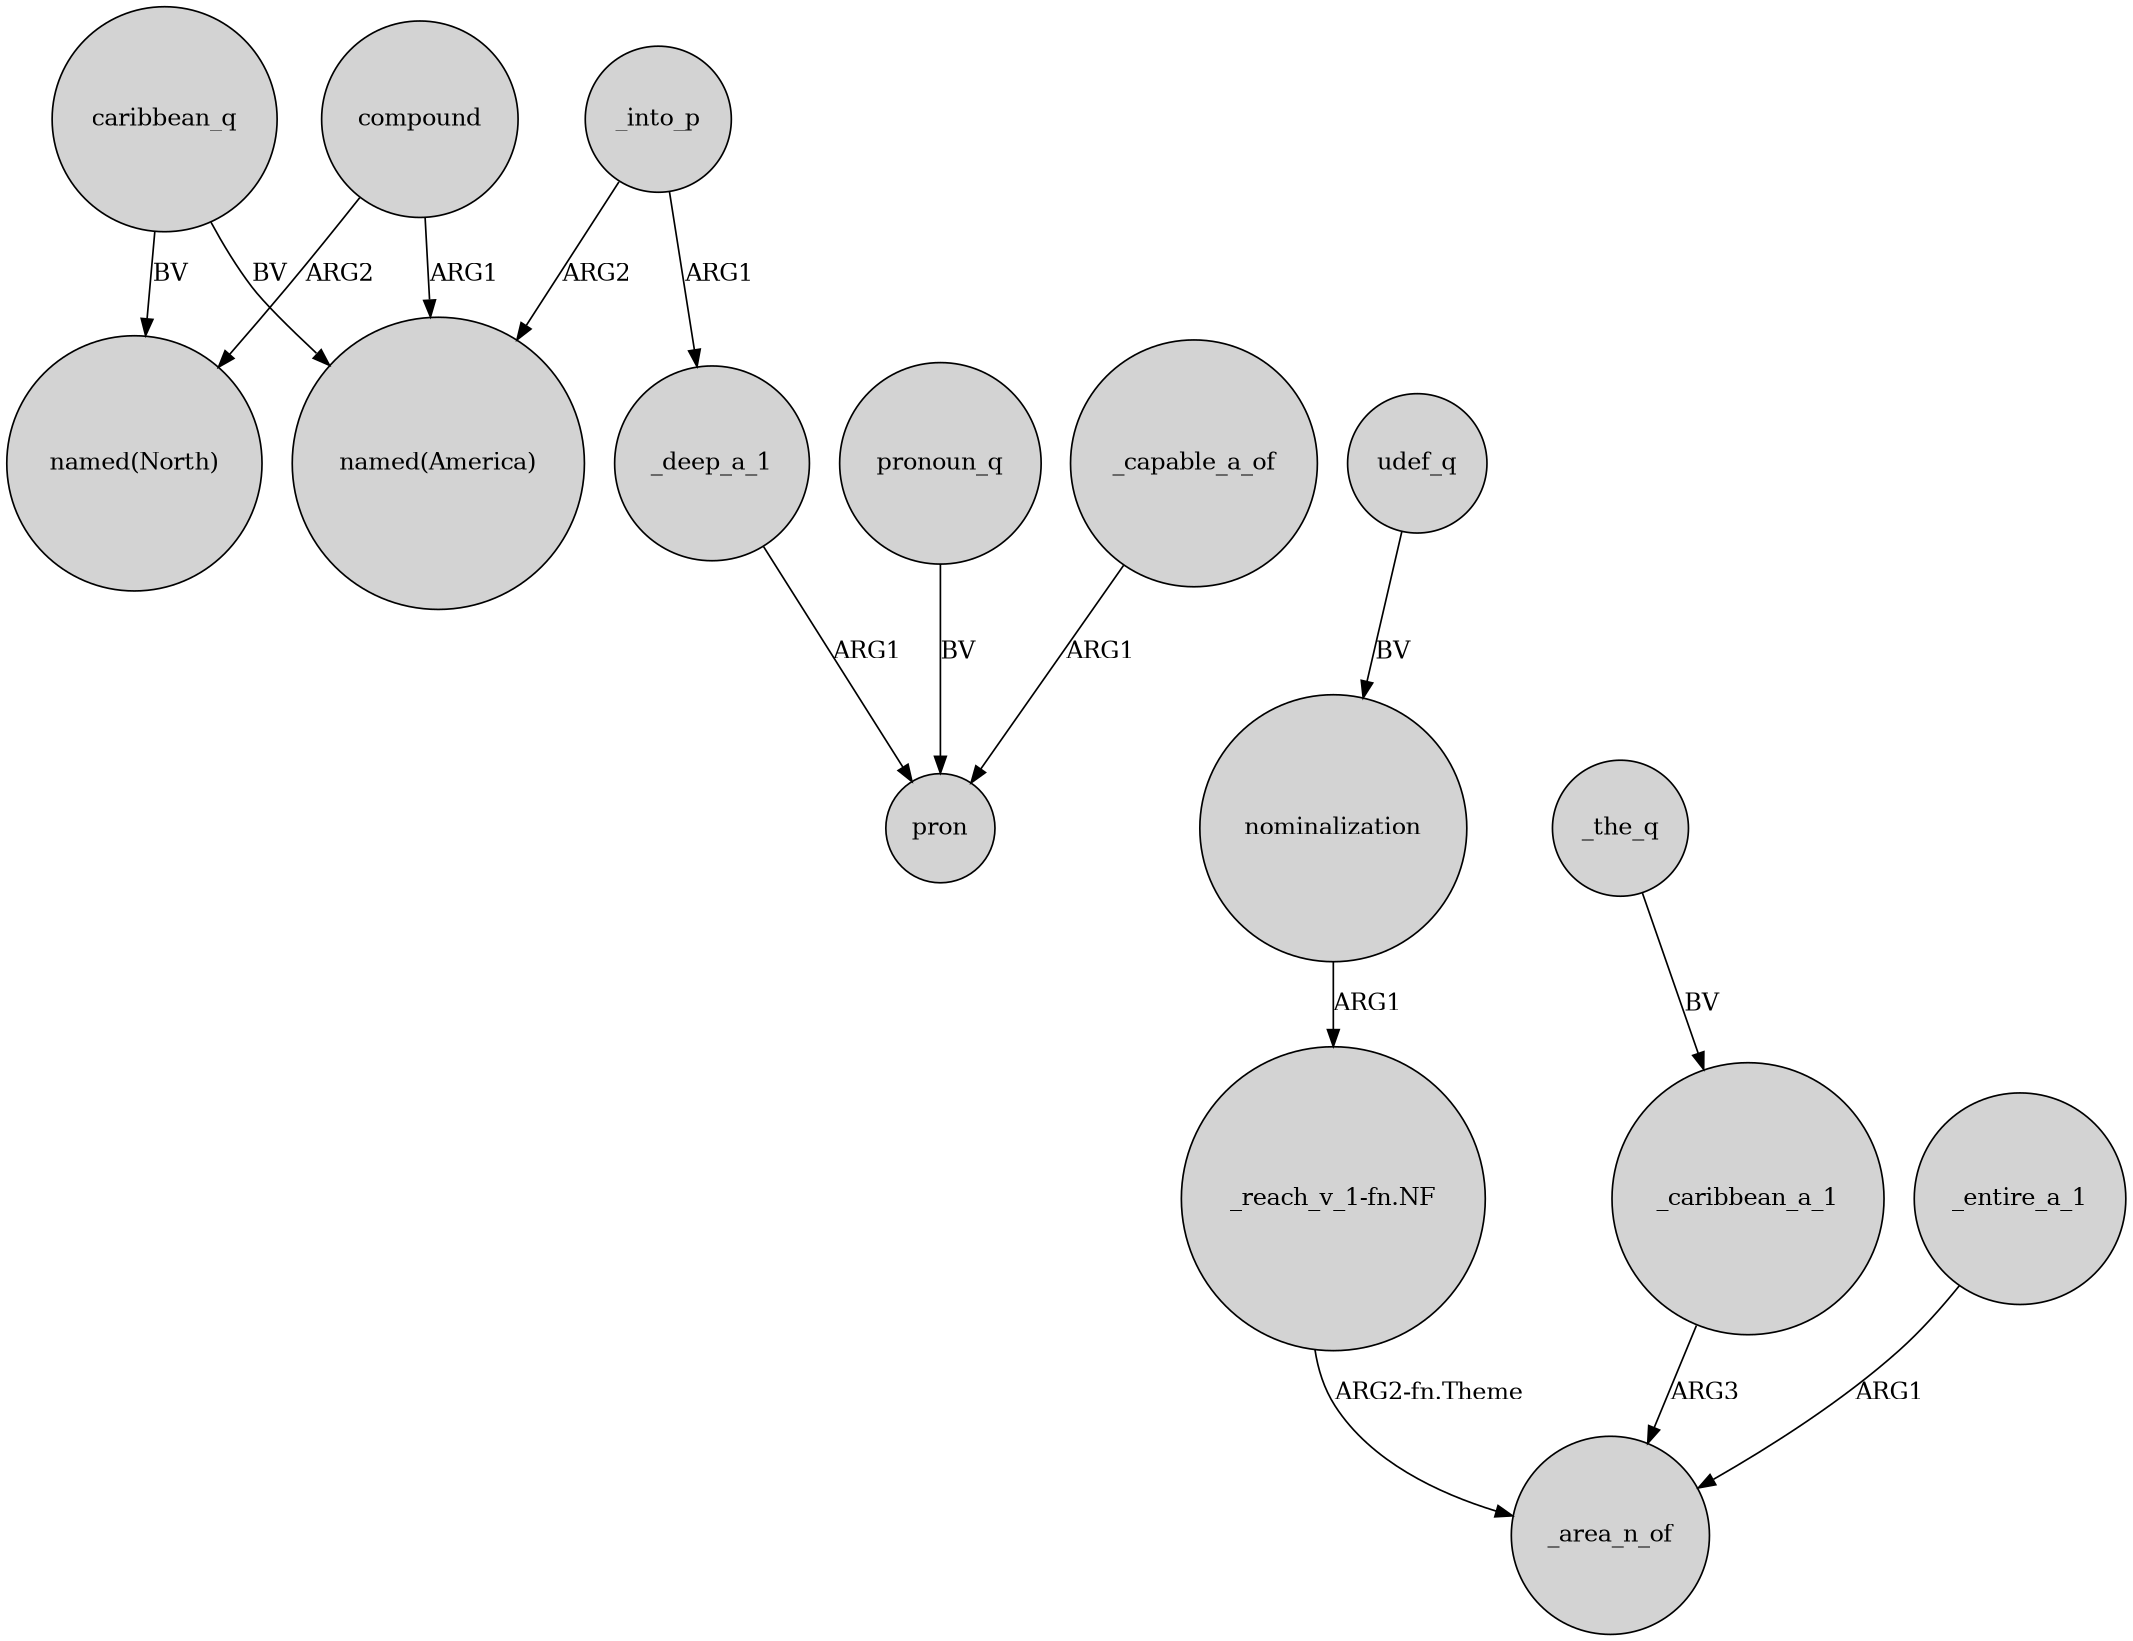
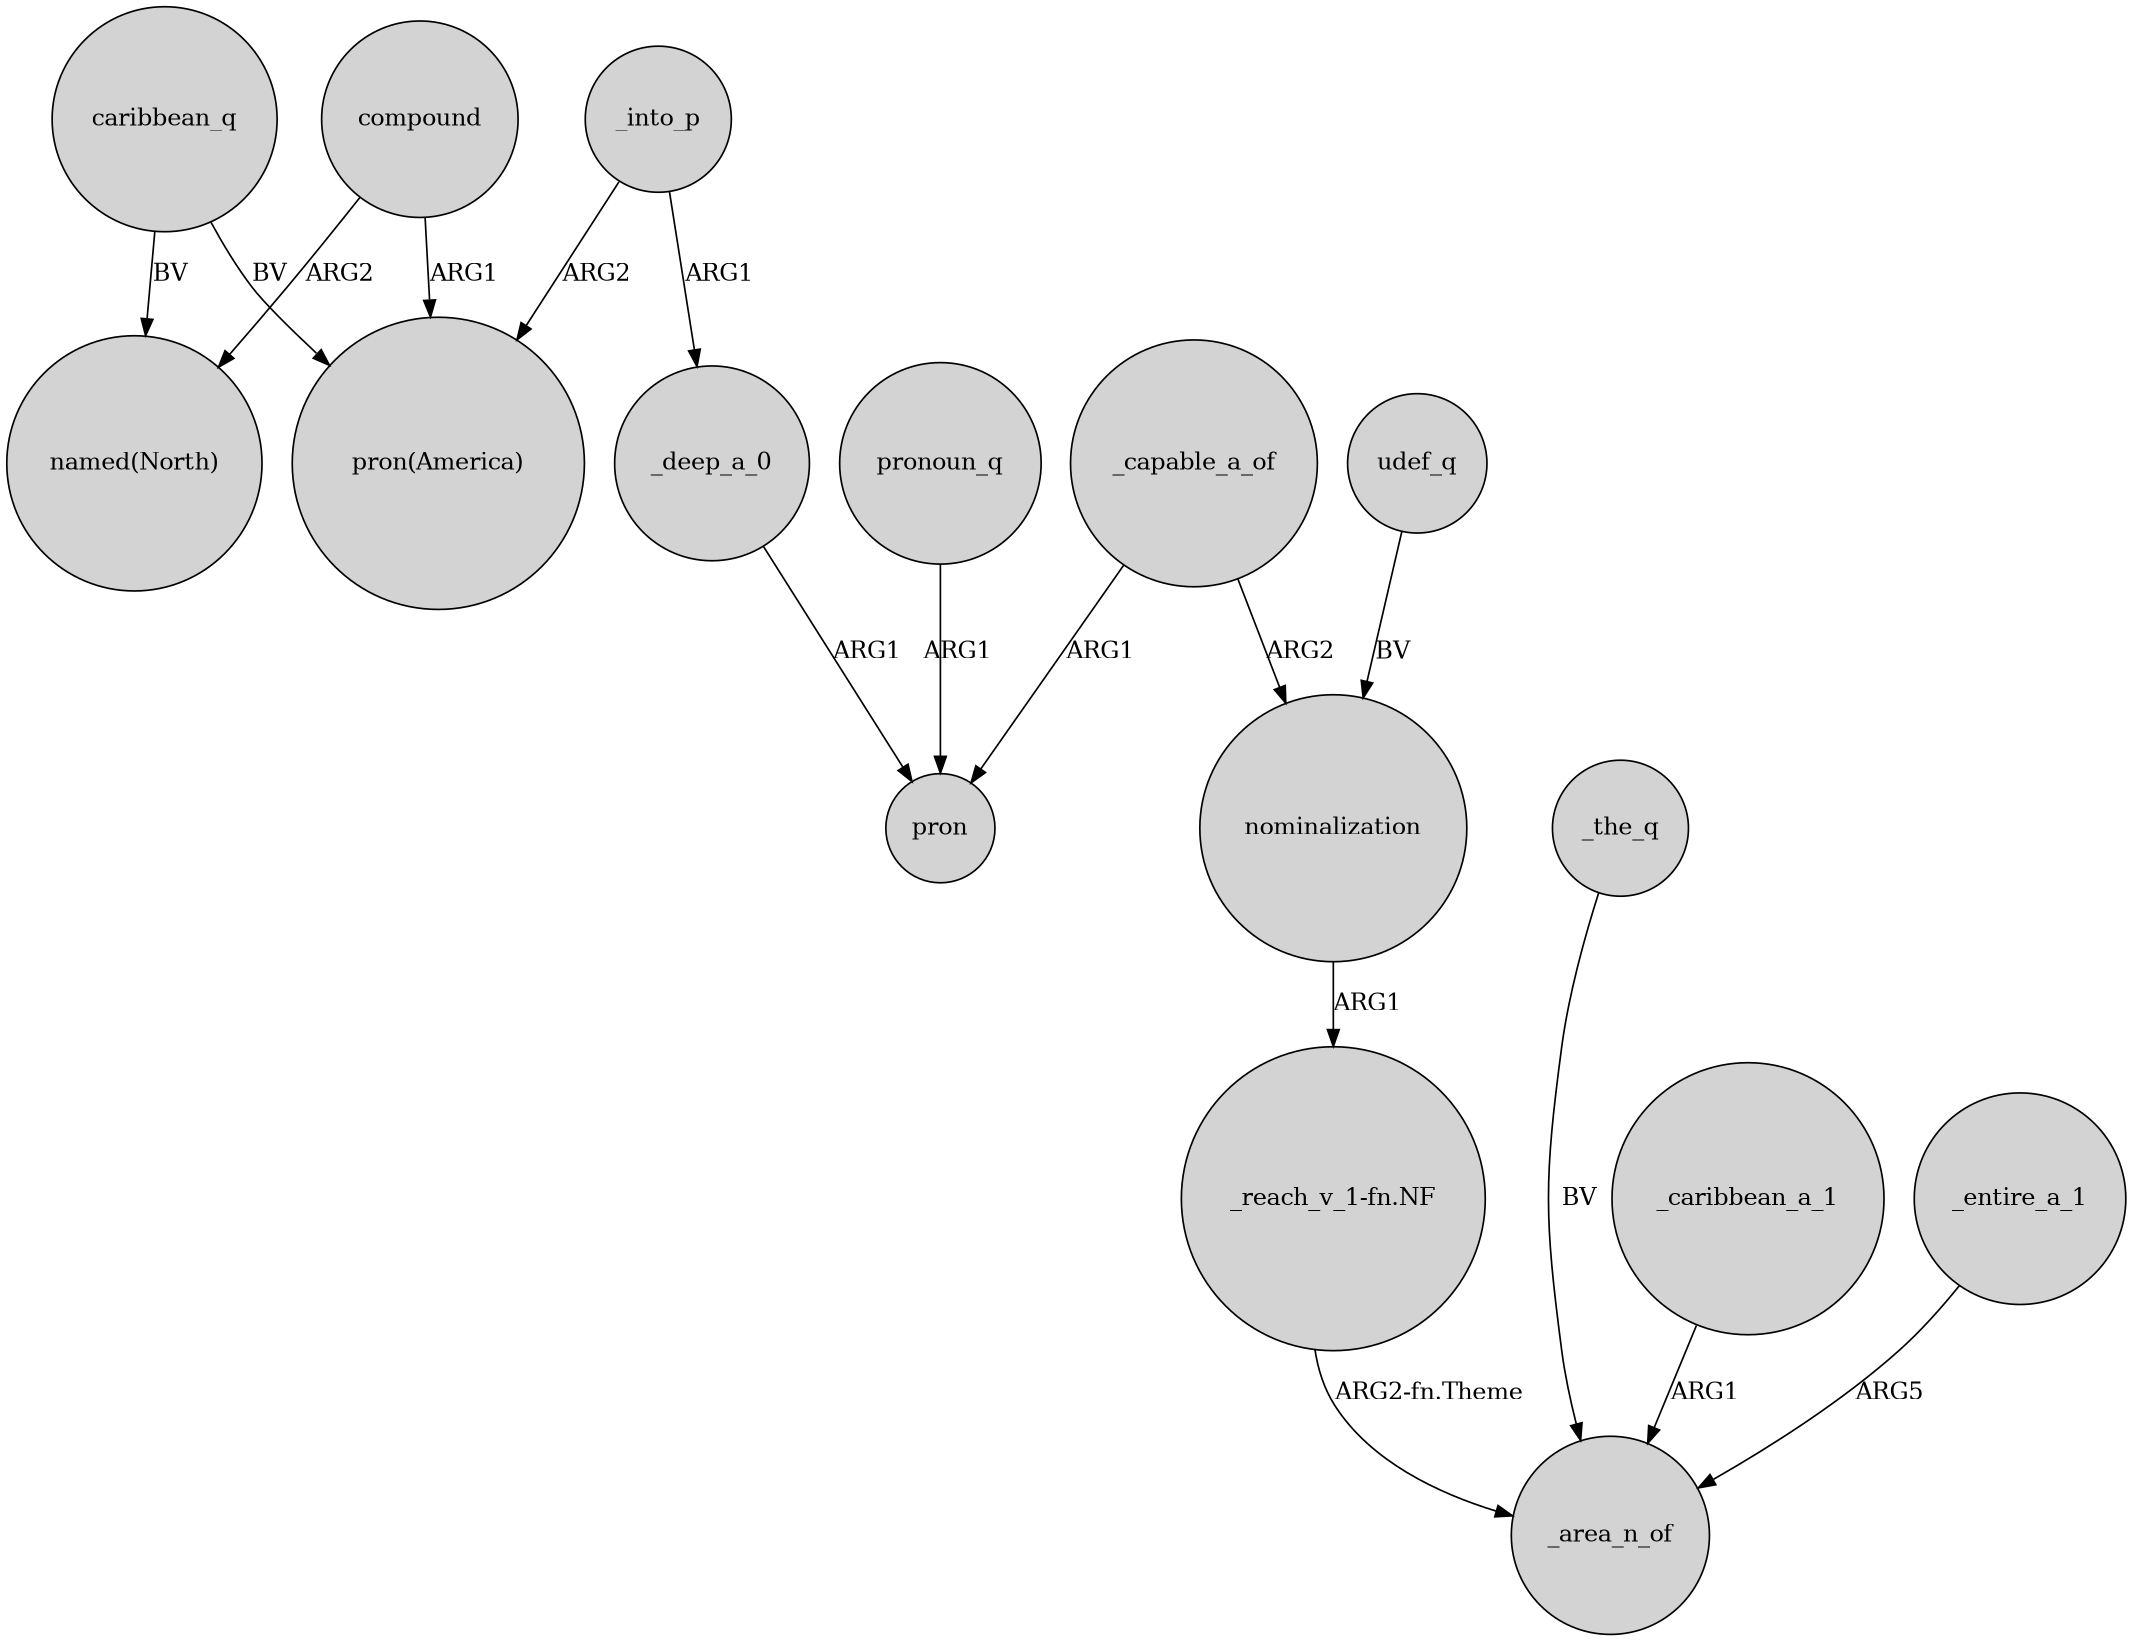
node "named(America)": label "named(America)" -> "pron(America)"
node "_deep_a_1": label "_deep_a_1" -> "_deep_a_0"
edge "_capable_a_of" -> "nominalization": added, label "ARG2"
edge "pronoun_q" -> "pron": label "BV" -> "ARG1"
edge "_the_q" -> "_caribbean_a_1": now "_the_q" -> "_area_n_of"
edge "_caribbean_a_1" -> "_area_n_of": label "ARG3" -> "ARG1"
edge "_entire_a_1" -> "_area_n_of": label "ARG1" -> "ARG5"
